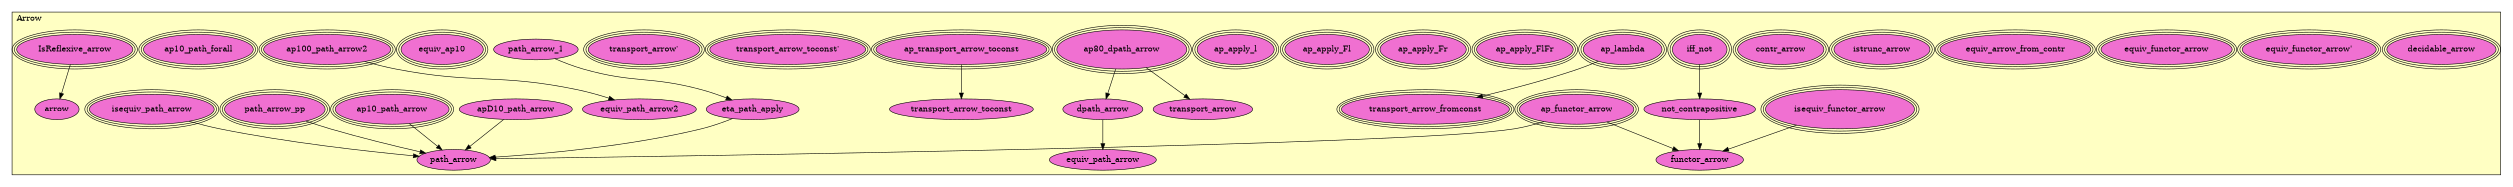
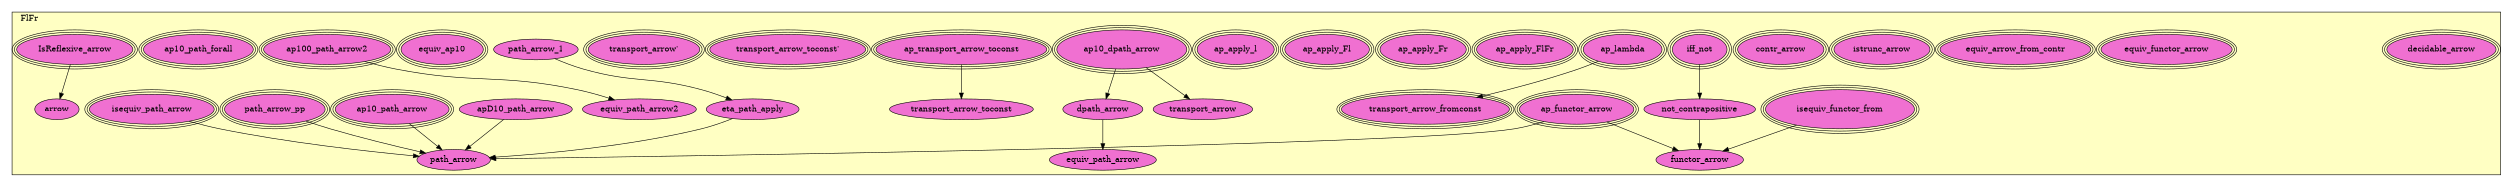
cluster "Arrow": label "Arrow" -> "FlFr"
node "ap80_dpath_arrow": label "ap80_dpath_arrow" -> "ap10_dpath_arrow"
node "equiv_functor_arrow'": removed
node "isequiv_functor_arrow": label "isequiv_functor_arrow" -> "isequiv_functor_from"
